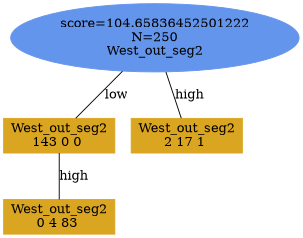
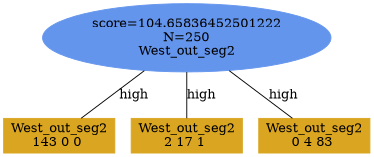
edge "score=104.65836452501222 N=250 West_out_seg2" -- "West_out_seg2 143 0 0": label "low" -> "high"
edge "West_out_seg2 143 0 0" -- "West_out_seg2 0 4 83": now "score=104.65836452501222 N=250 West_out_seg2" -- "West_out_seg2 0 4 83"
